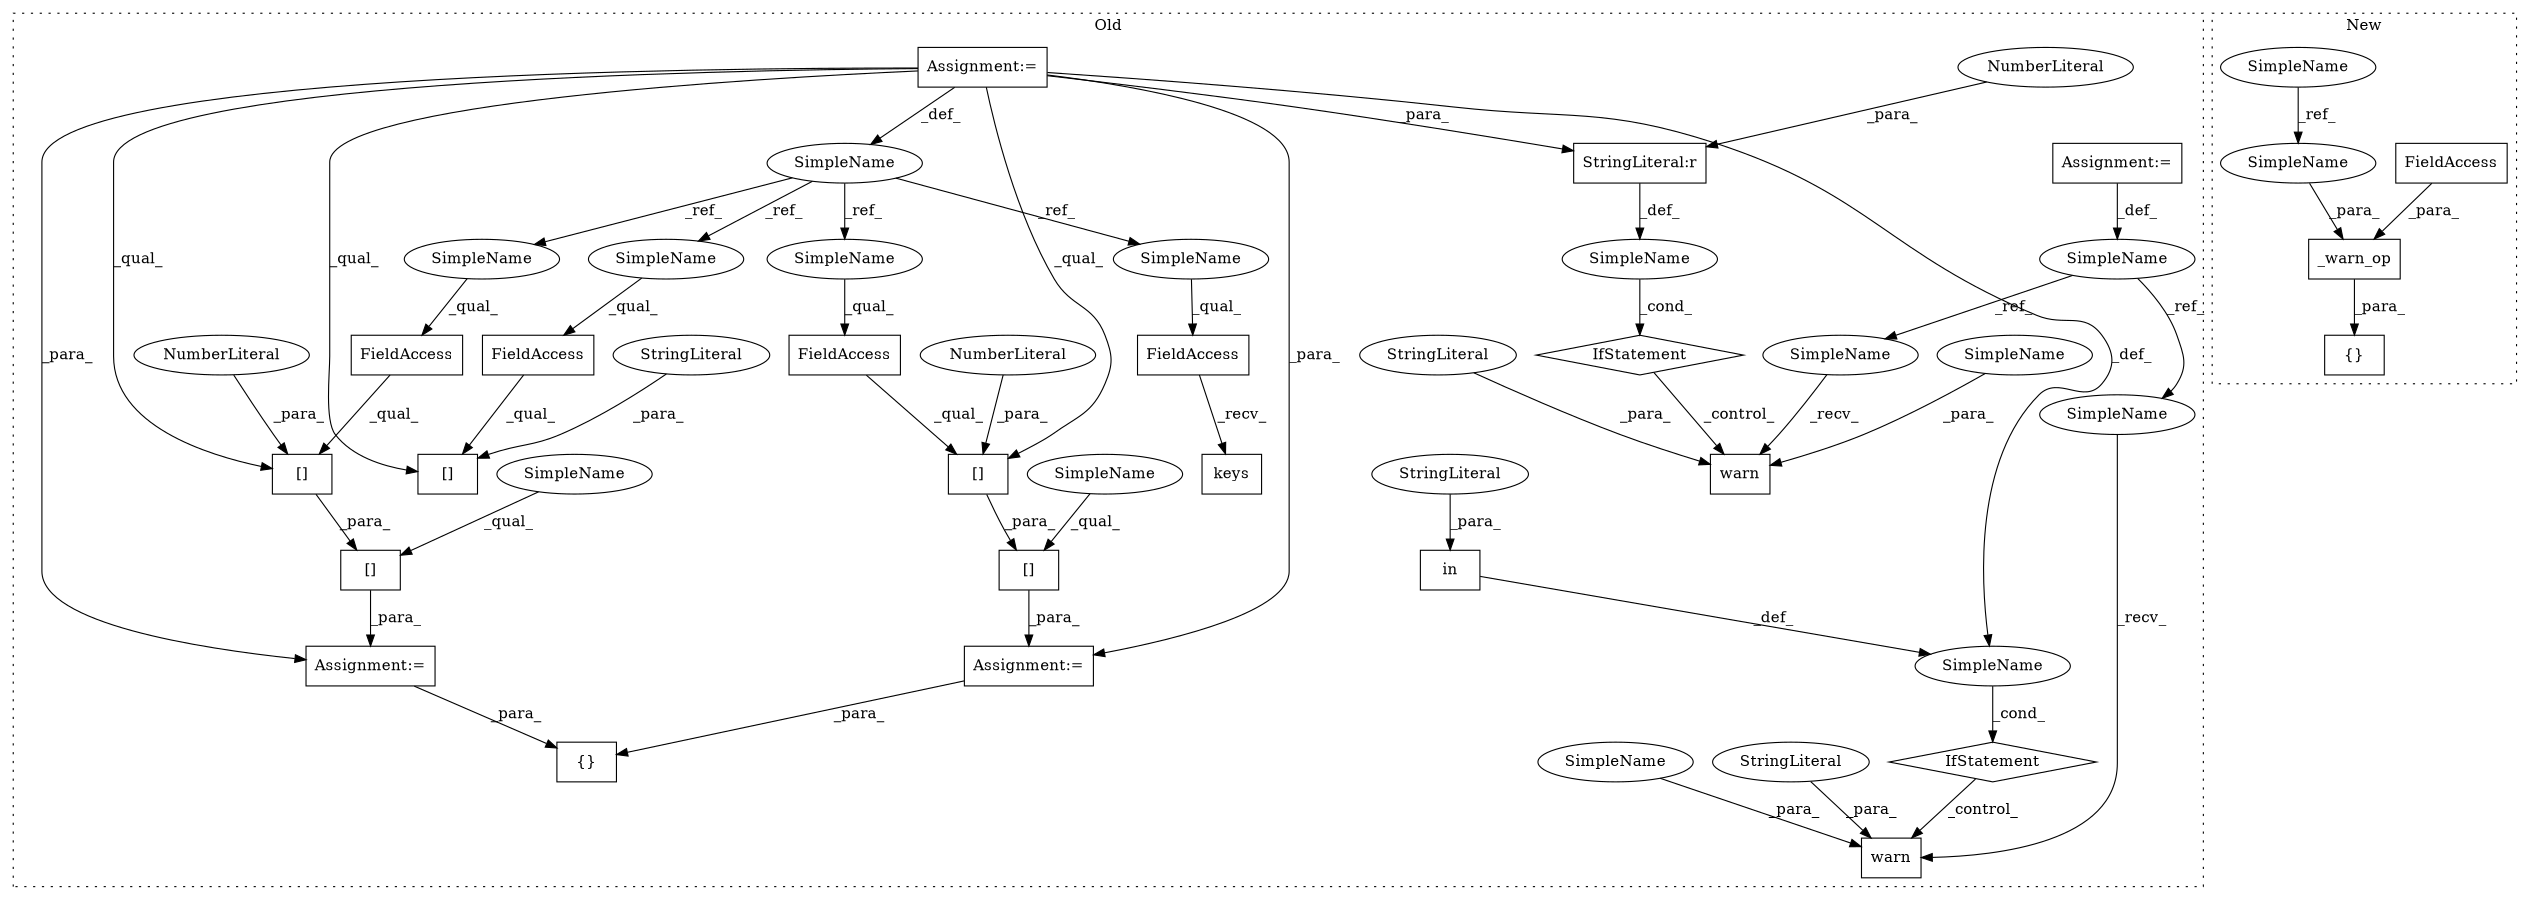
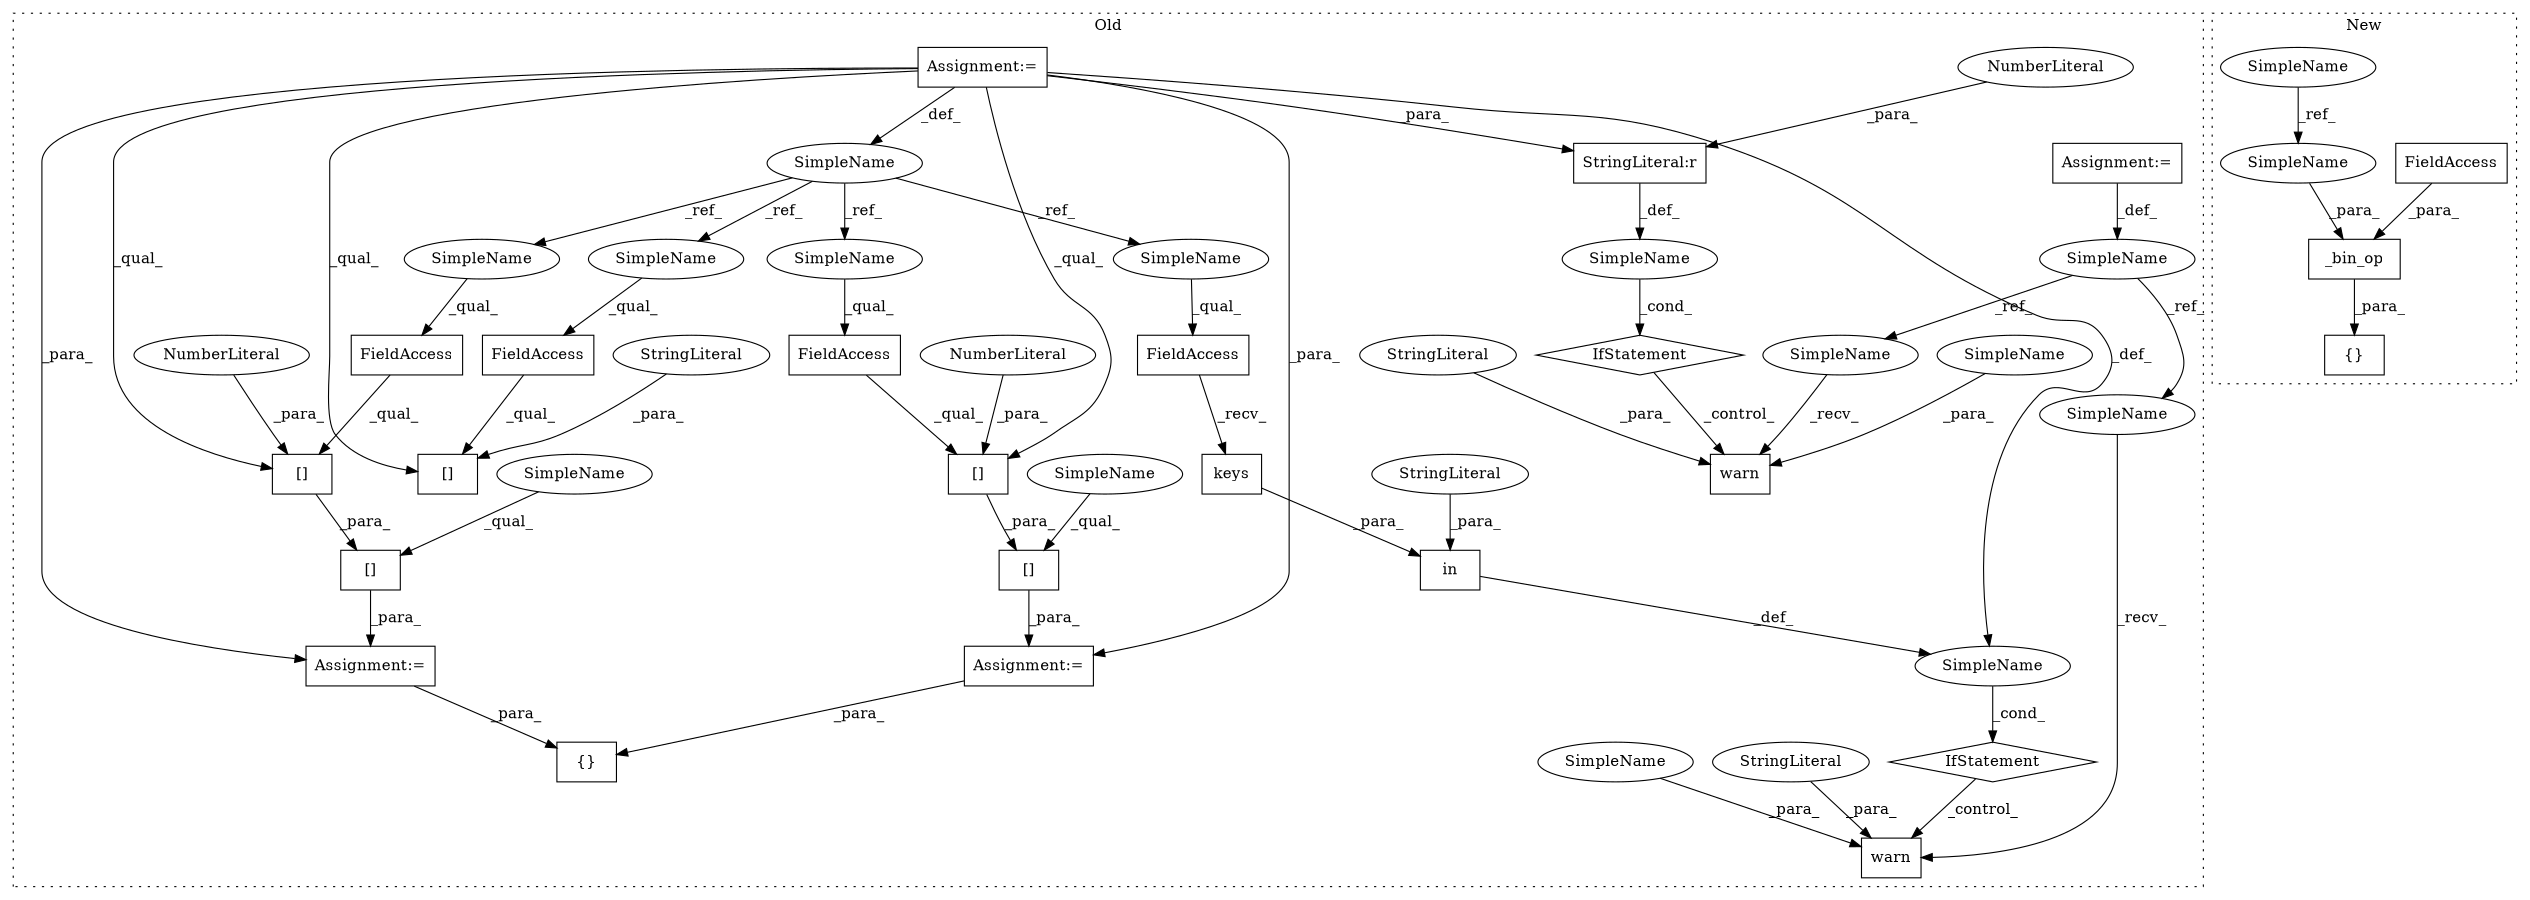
node "_warn_op": label "_warn_op" -> "_bin_op"
edge "keys" -> "in": added, label "_para_"
